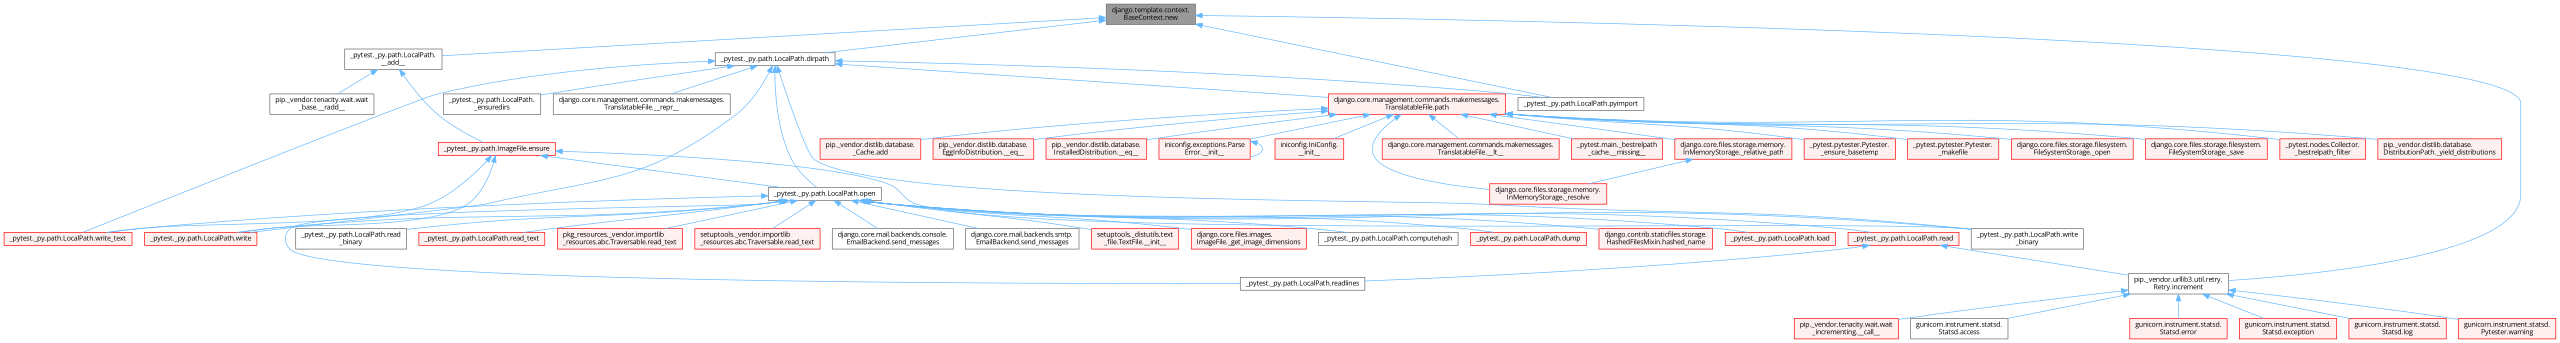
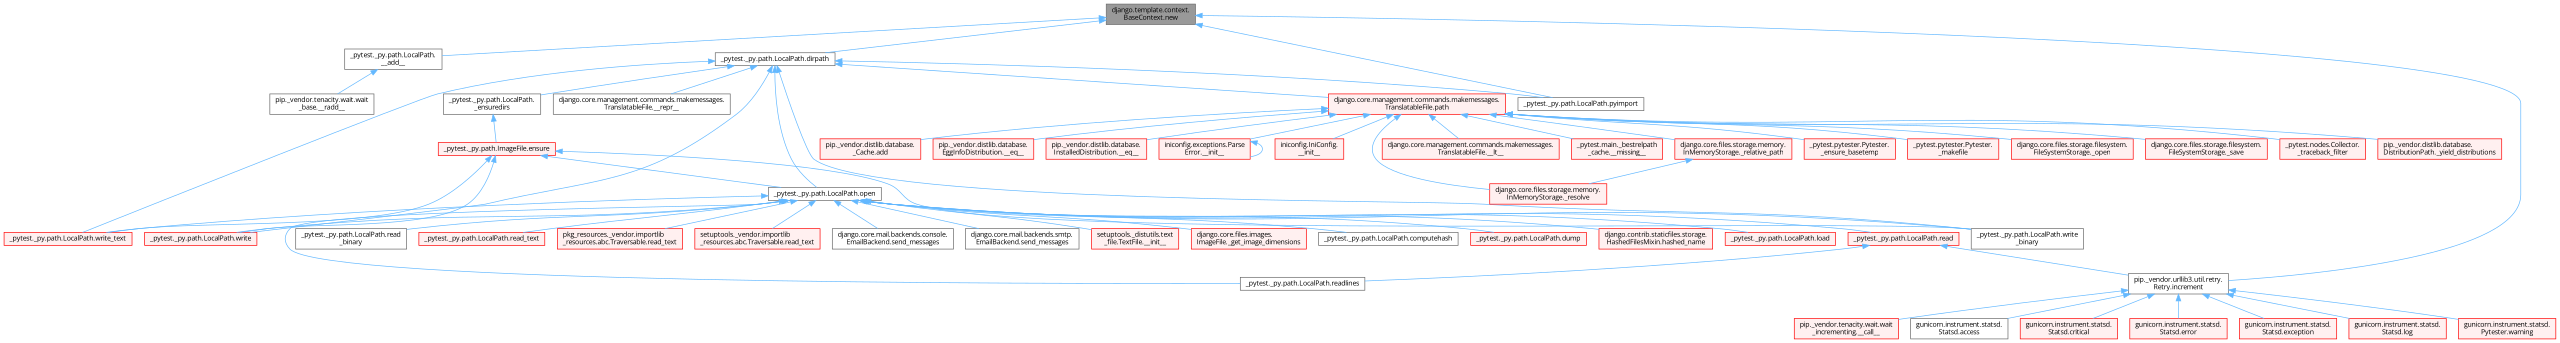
edge "_pytest._py.path.ImageFile.ensure" -> "_pytest._py.path.LocalPath. __add__": now "_pytest._py.path.ImageFile.ensure" -> "_pytest._py.path.LocalPath. _ensuredirs"
node "_pytest.nodes.Collector. _bestrelpath_filter": label "_pytest.nodes.Collector. _bestrelpath_filter" -> "_pytest.nodes.Collector. _traceback_filter"
node "gunicorn.instrument.statsd. Statsd.critical": added
